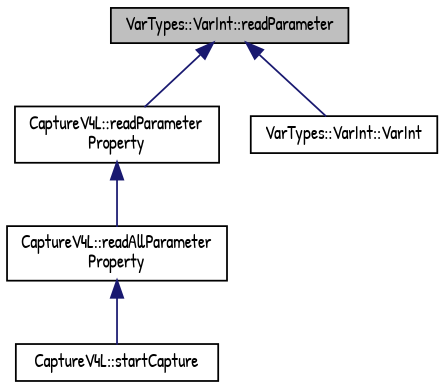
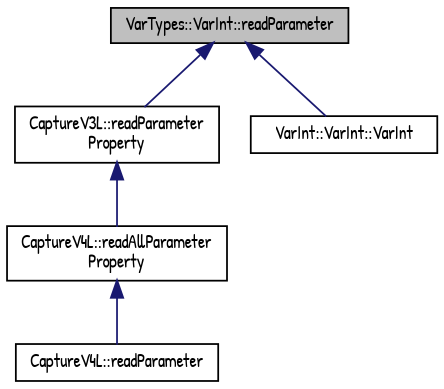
node "CaptureV4L::readParameter Property": label "CaptureV4L::readParameter Property" -> "CaptureV3L::readParameter Property"
node "VarTypes::VarInt::VarInt": label "VarTypes::VarInt::VarInt" -> "VarInt::VarInt::VarInt"
node "CaptureV4L::startCapture": label "CaptureV4L::startCapture" -> "CaptureV4L::readParameter"
